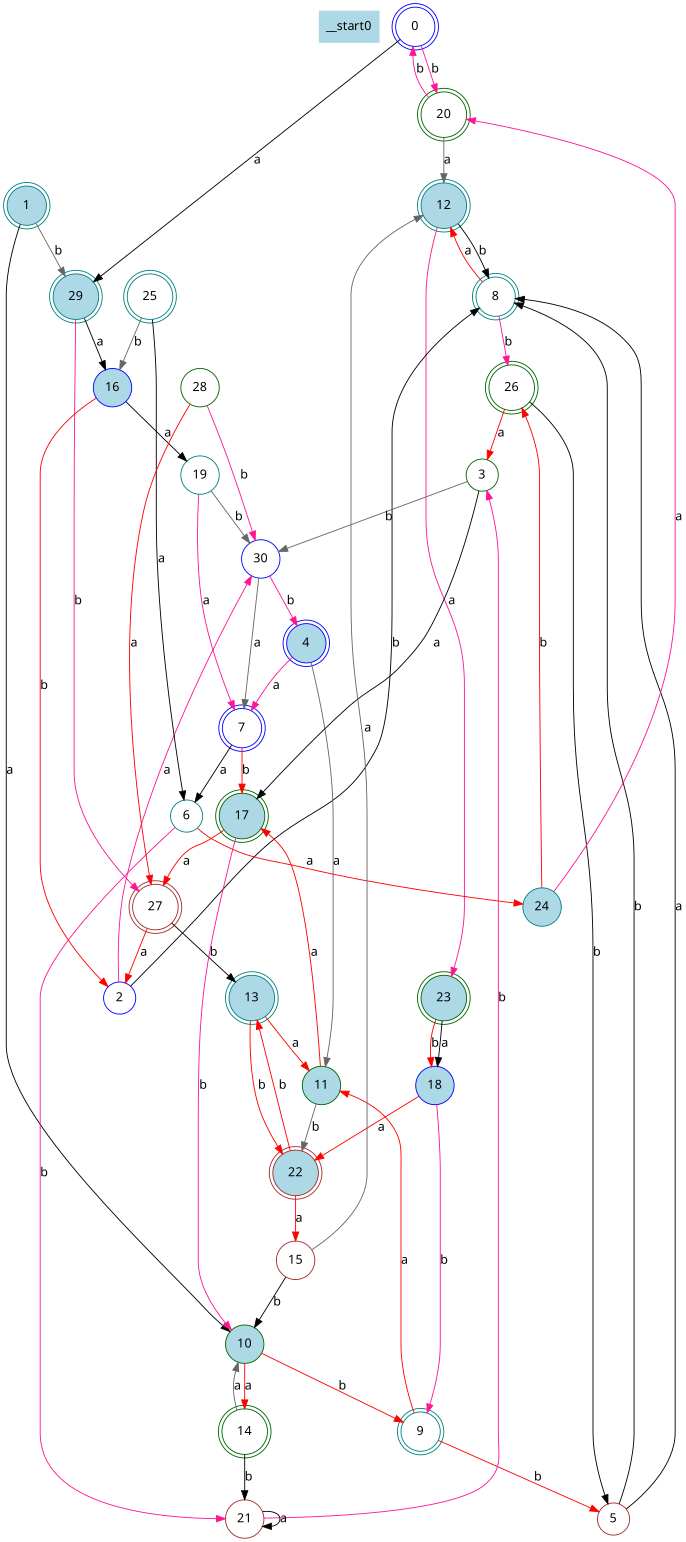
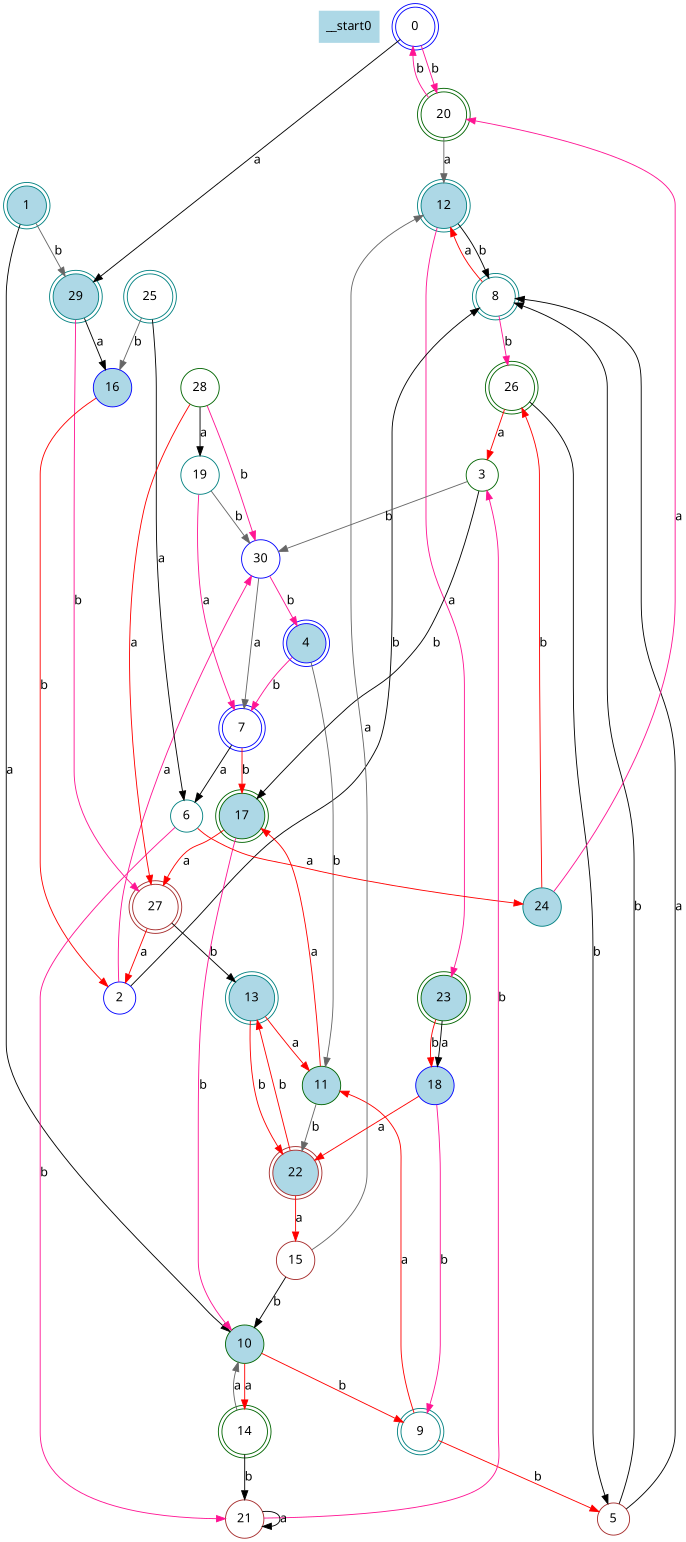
edge "16" -> "19": now "28" -> "19"
edge "3" -> "17": label "a" -> "b"
edge "4" -> "7": label "a" -> "b"
edge "4" -> "11": label "a" -> "b"
